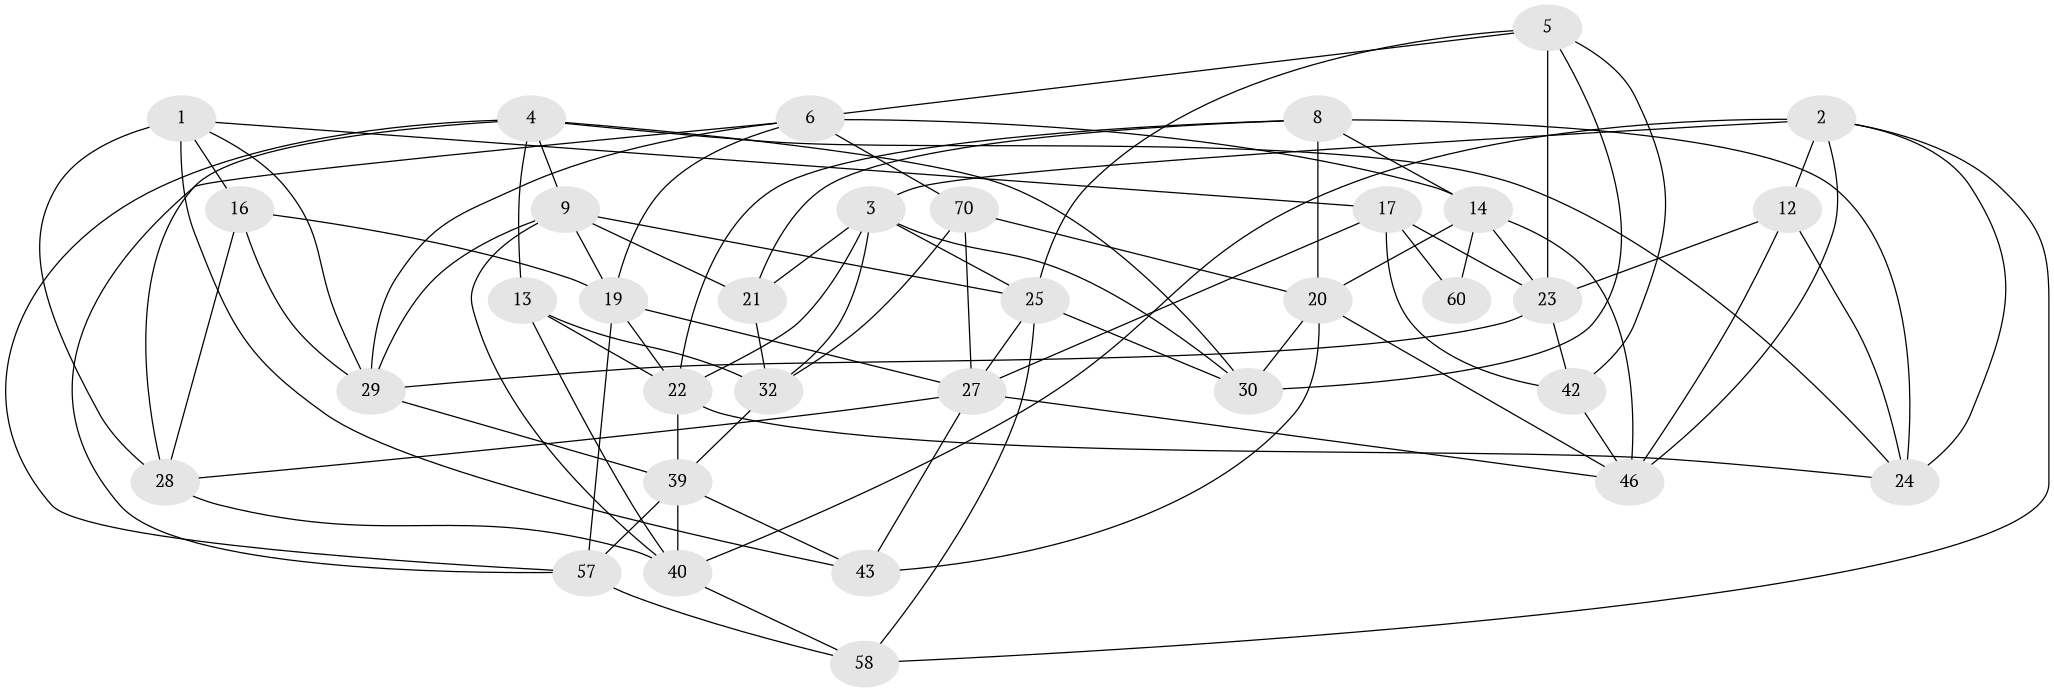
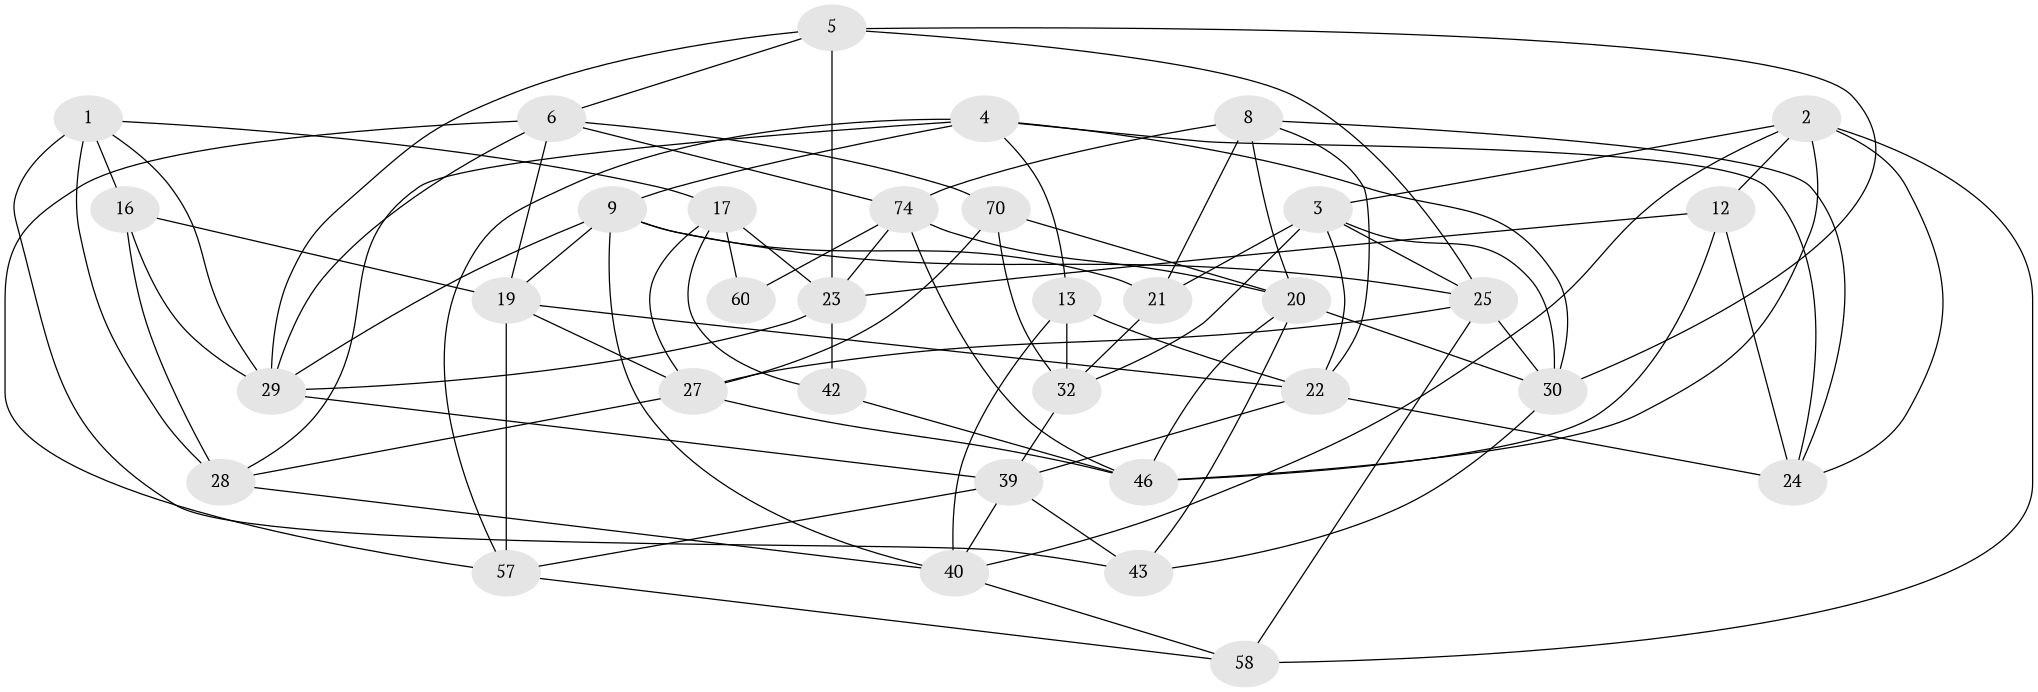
edge "5" -- "42": now "5" -- "29"
node "14": label "14" -> "74"
edge "27" -- "43": now "30" -- "43"
